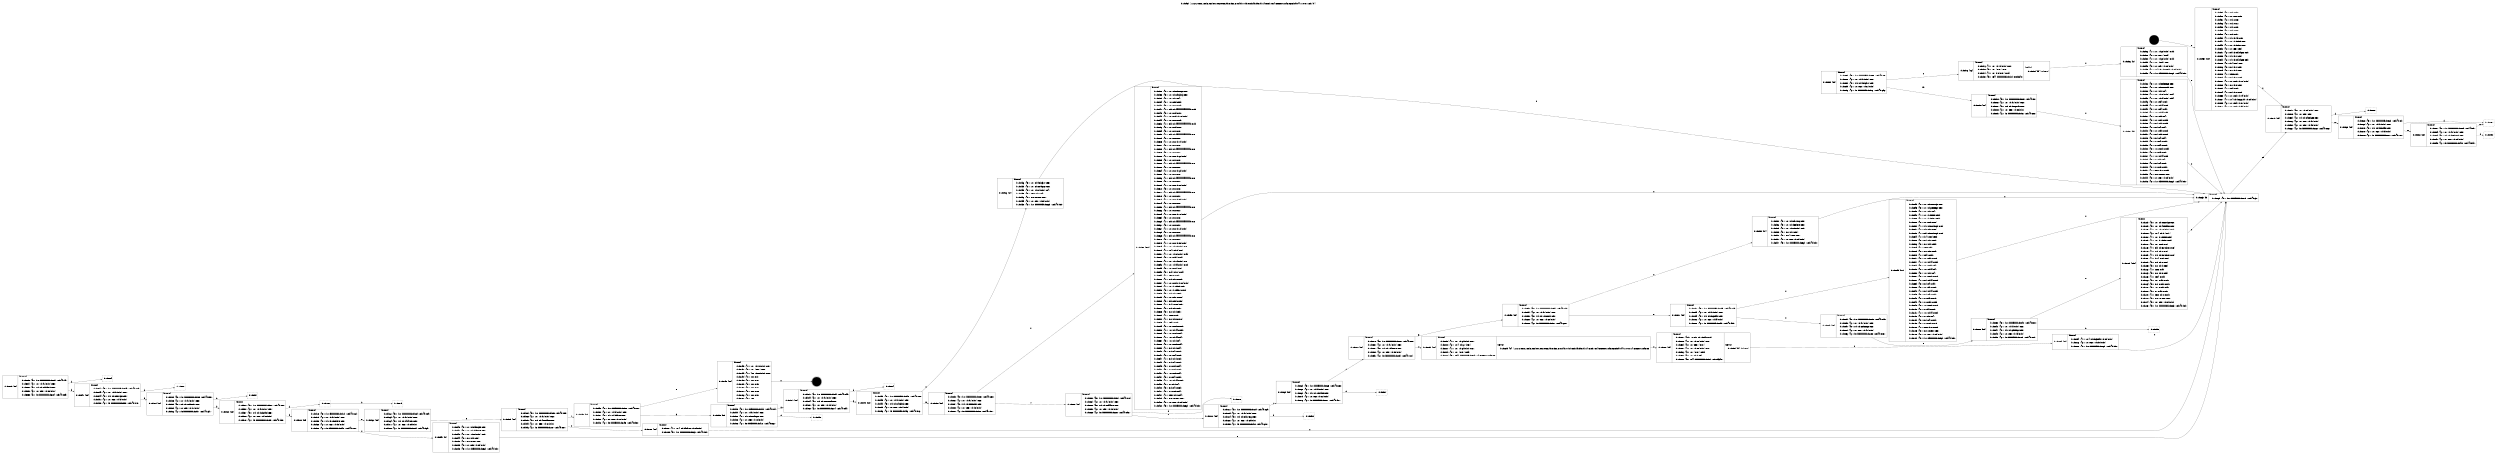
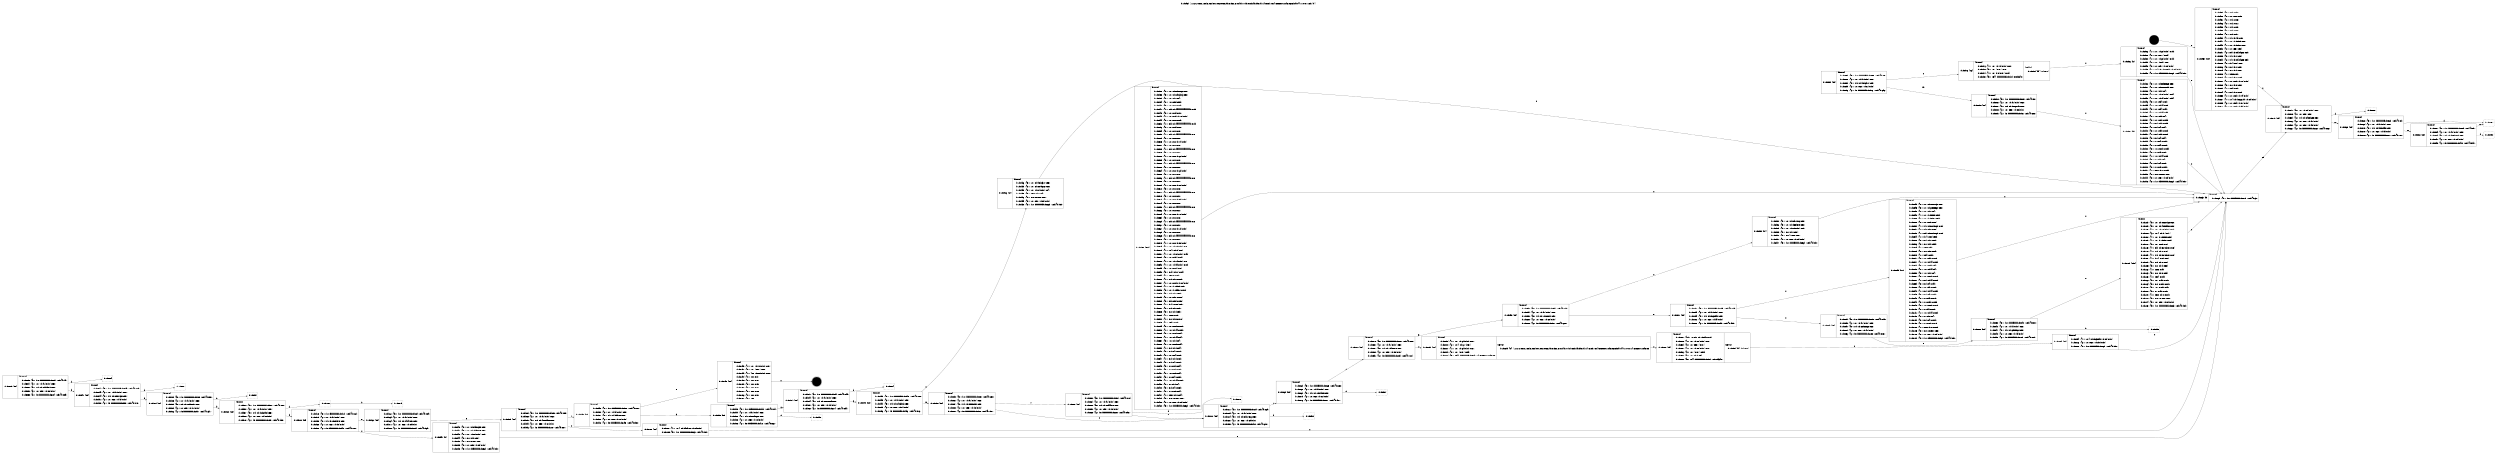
edge "0x401c0c [28]" -> "0x401de3 [323]": now "0x401c0c [28]" -> "0x401c44 [28]"
